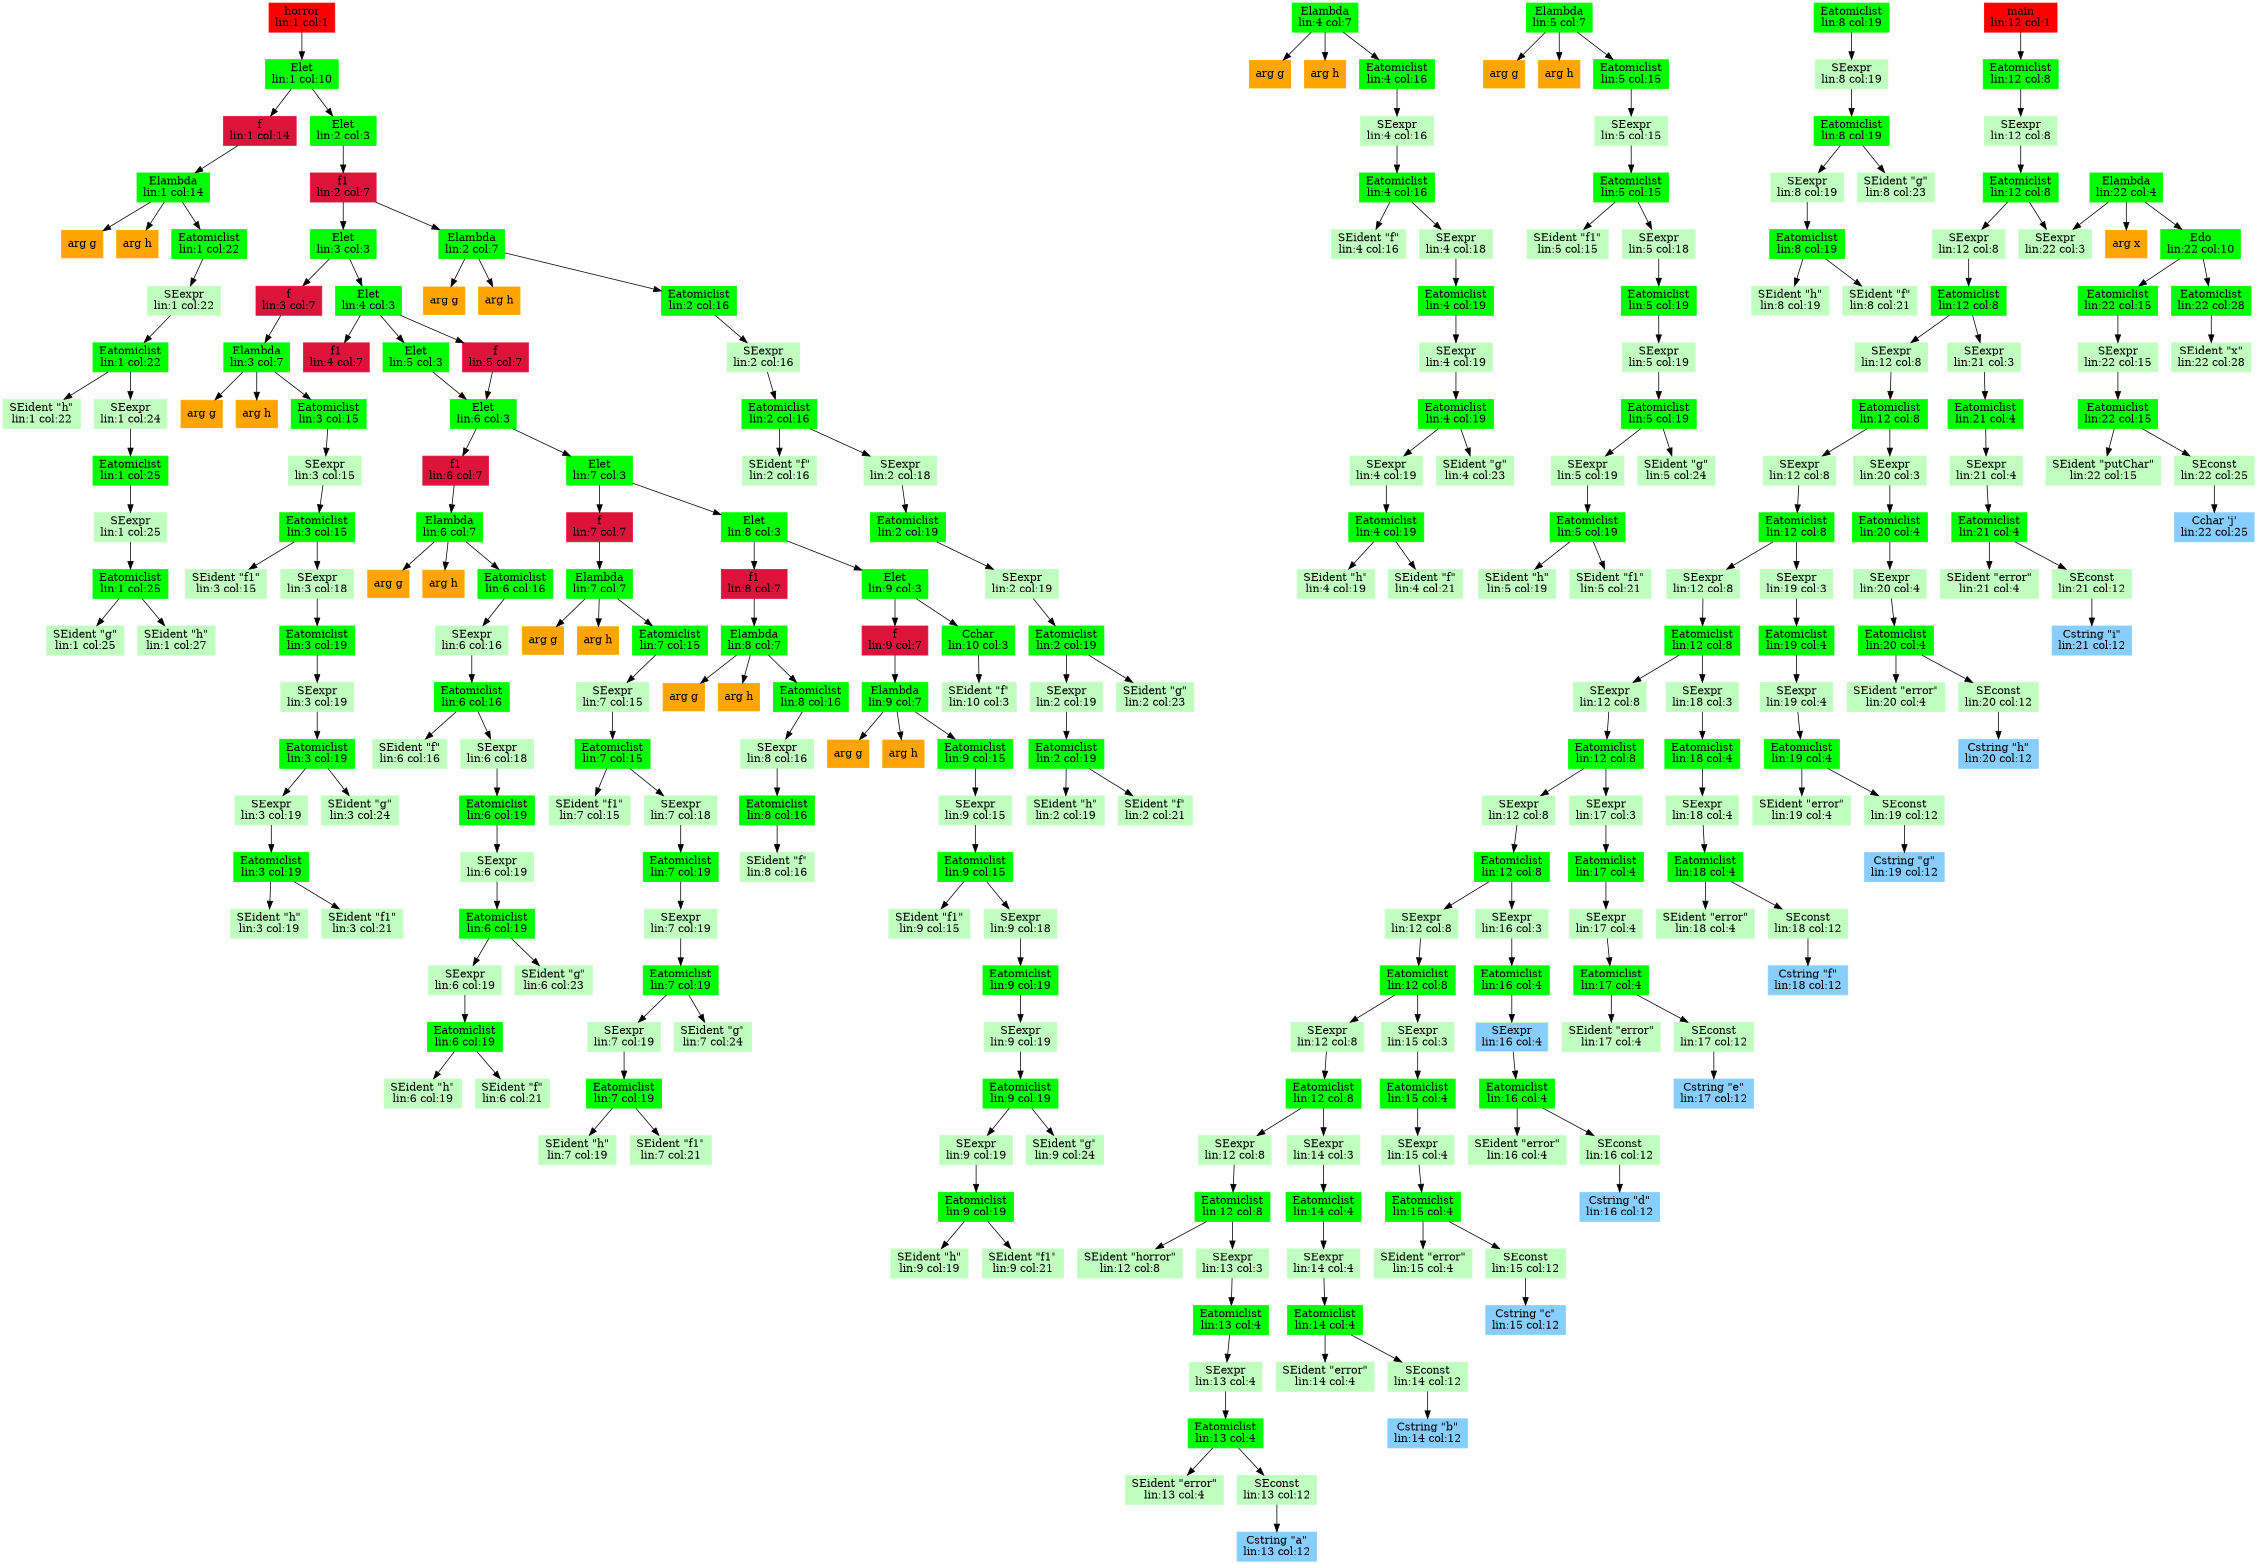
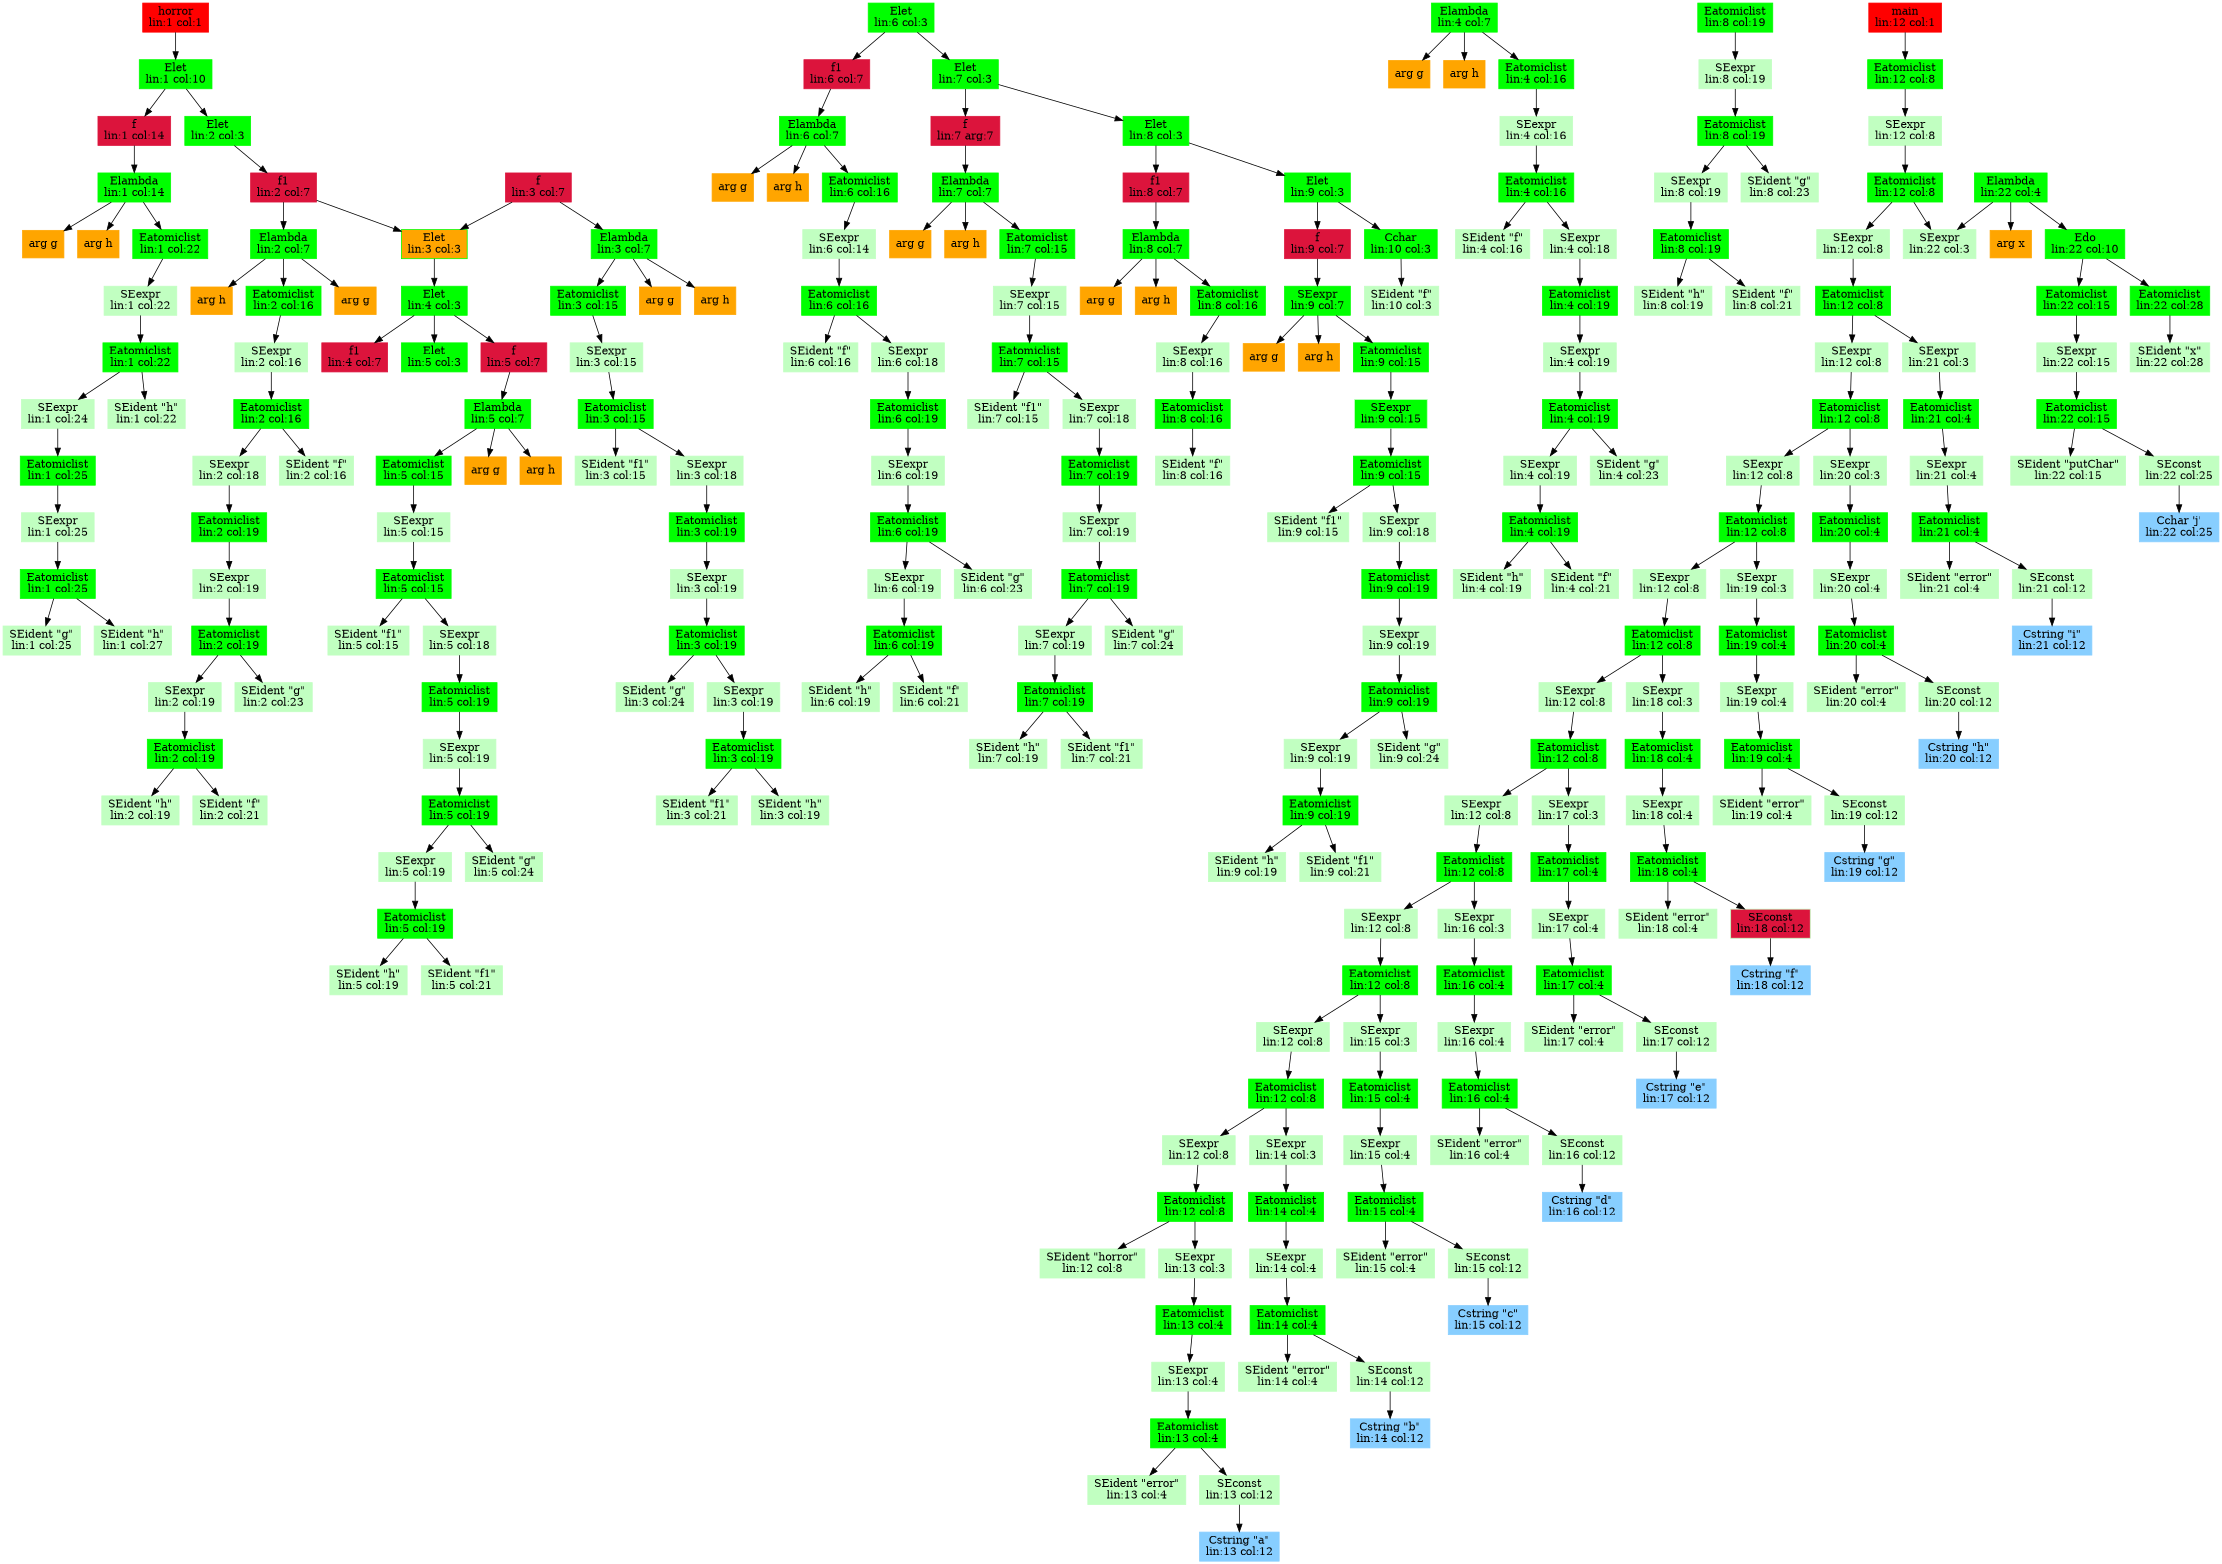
node "Elet lin:3 col:3": fillcolor green -> orange
edge "Elet lin:3 col:3" -> "f lin:3 col:7": reversed
edge "f lin:5 col:7" -> "Elet lin:6 col:3": now "f lin:5 col:7" -> "Elambda lin:5 col:7"
edge "Elet lin:5 col:3" -> "Elet lin:6 col:3": removed
node "f lin:7 col:7": label "f lin:7 col:7" -> "f lin:7 arg:7"
node "SEexpr lin:6 col:16": label "SEexpr lin:6 col:16" -> "SEexpr lin:6 col:14"
node "Elambda lin:9 col:7": label "Elambda lin:9 col:7" -> "SEexpr lin:9 col:7"
node "SEexpr lin:9 col:15": fillcolor darkseagreen1 -> green
node "SEconst lin:18 col:12": fillcolor darkseagreen1 -> crimson
node "SEexpr lin:16 col:4": fillcolor skyblue1 -> darkseagreen1
